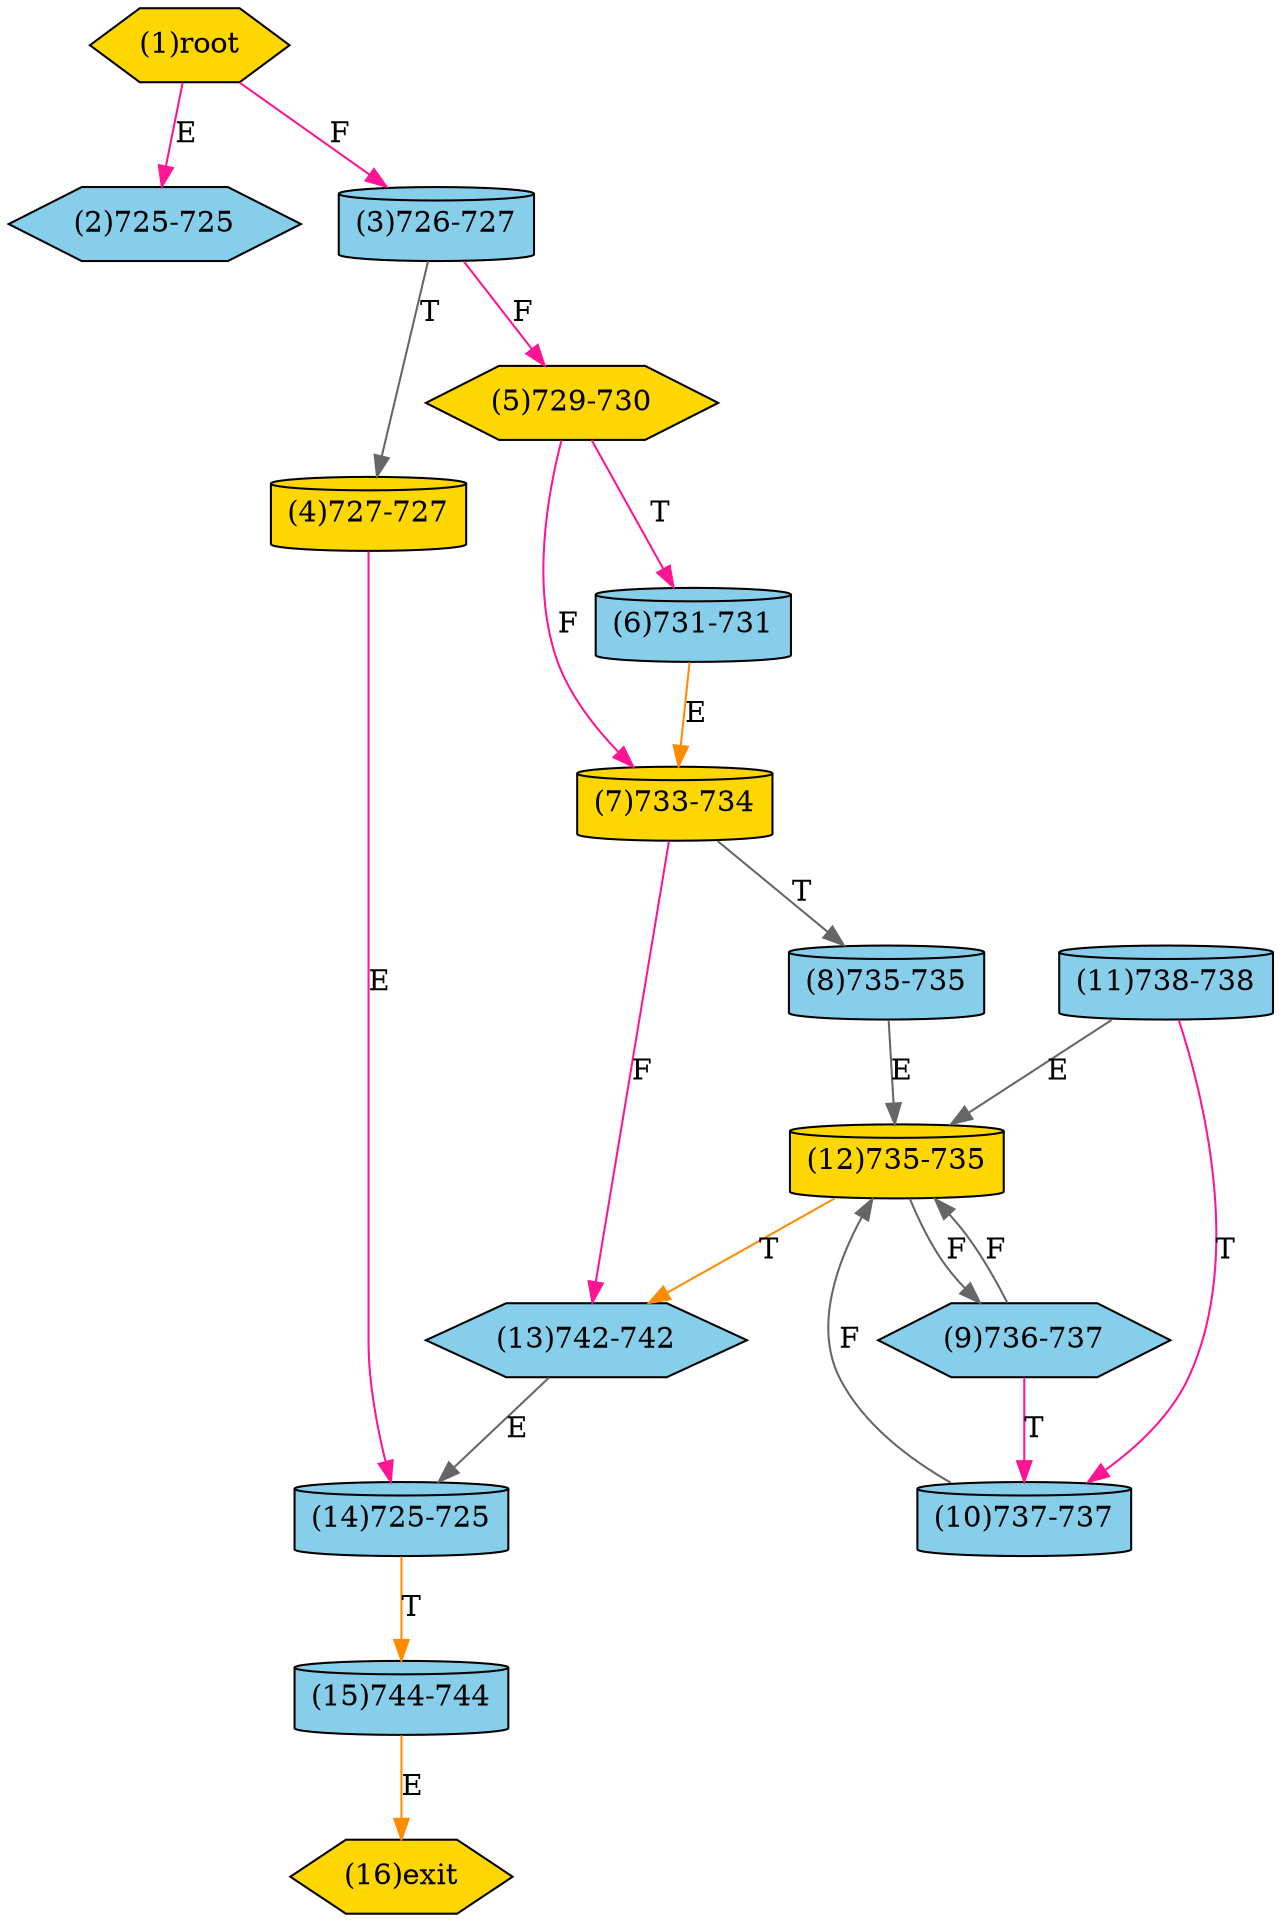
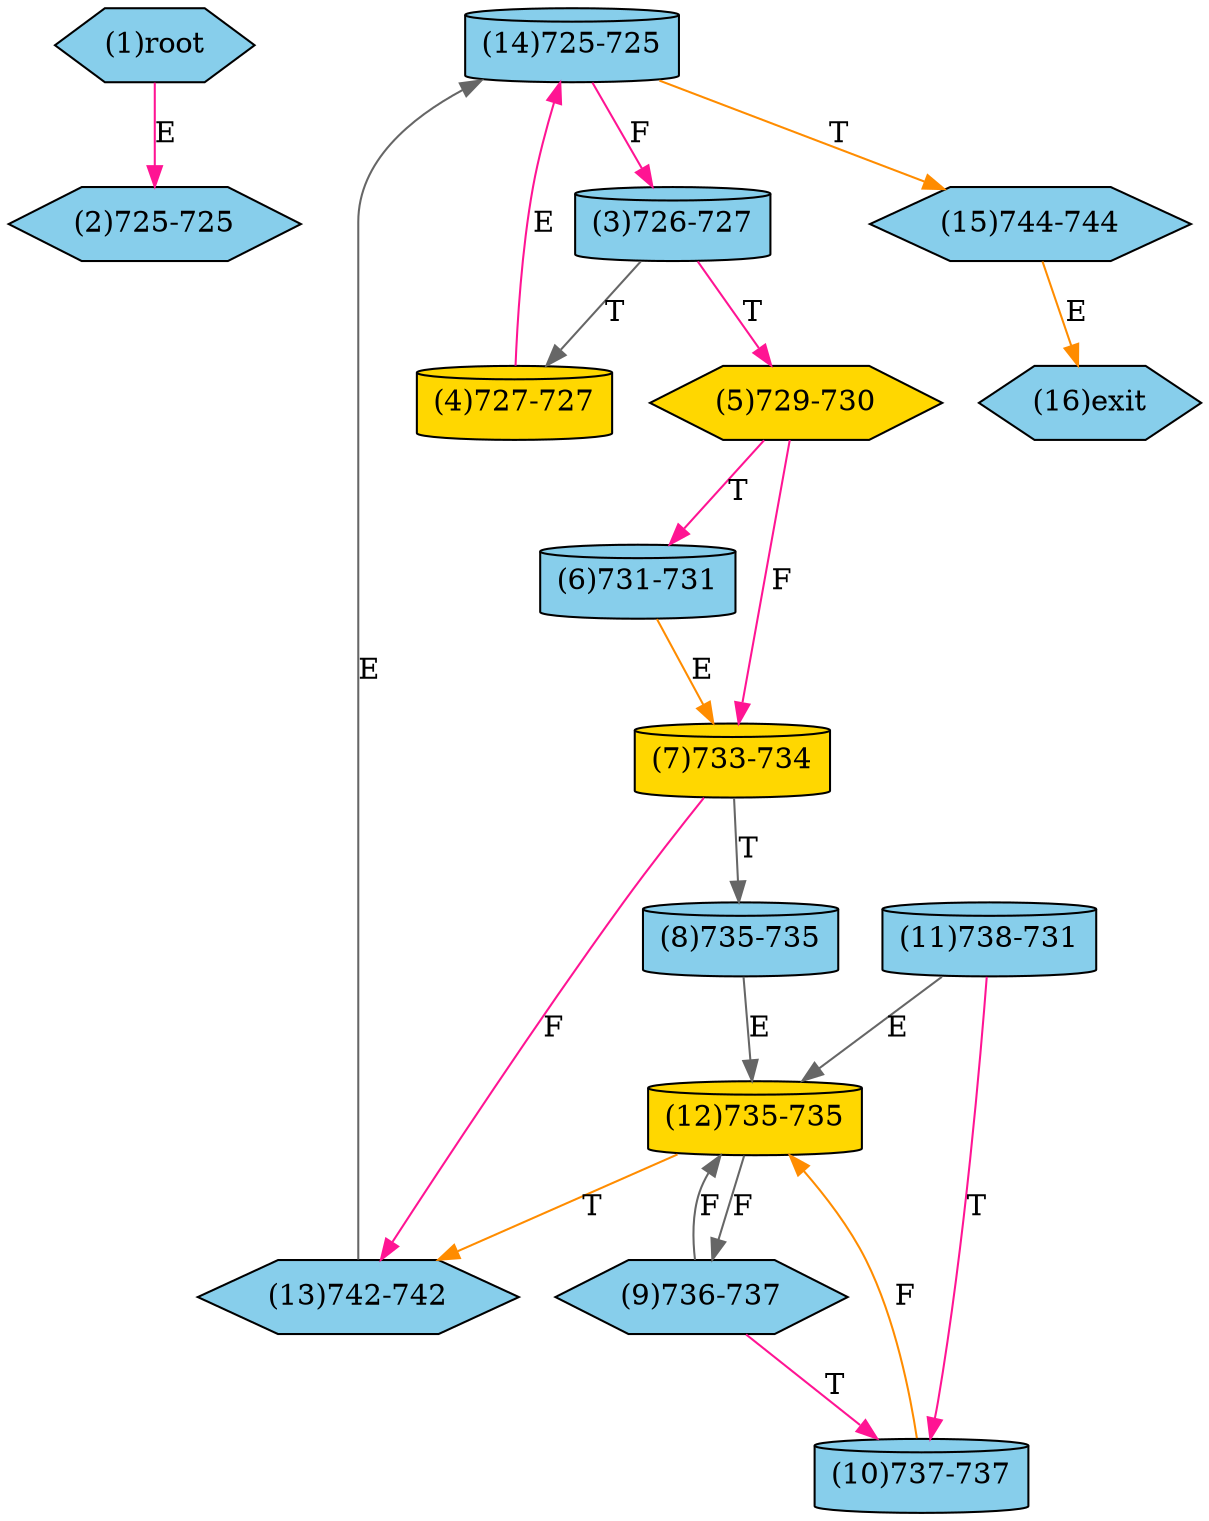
node "(1)root": fillcolor gold -> skyblue
edge "(1)root" -> "(3)726-727": now "(14)725-725" -> "(3)726-727"
edge "(3)726-727" -> "(5)729-730": label "F" -> "T"
node "(11)738-738": label "(11)738-738" -> "(11)738-731"
edge "(10)737-737" -> "(12)735-735": color gray40 -> darkorange
node "(15)744-744": shape cylinder -> hexagon
node "(16)exit": fillcolor gold -> skyblue
